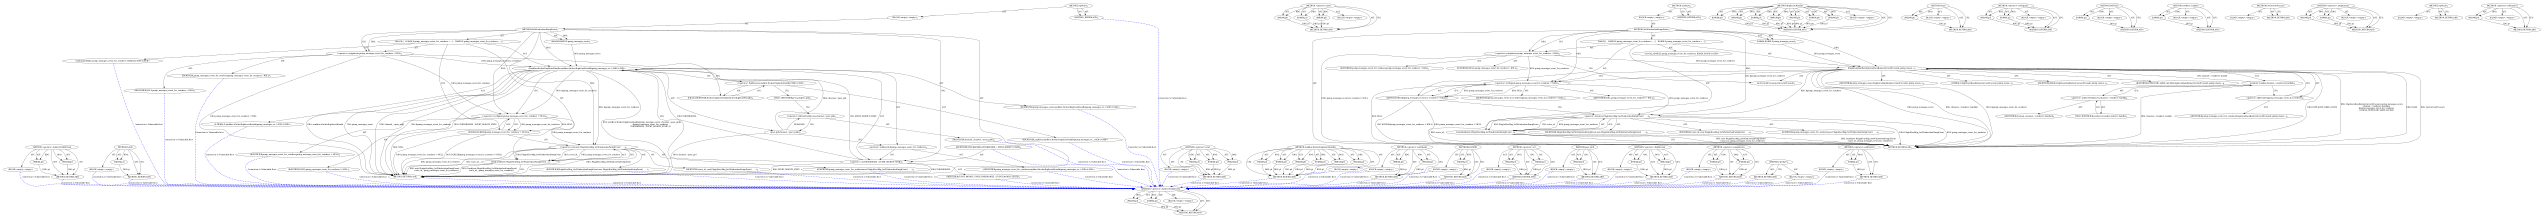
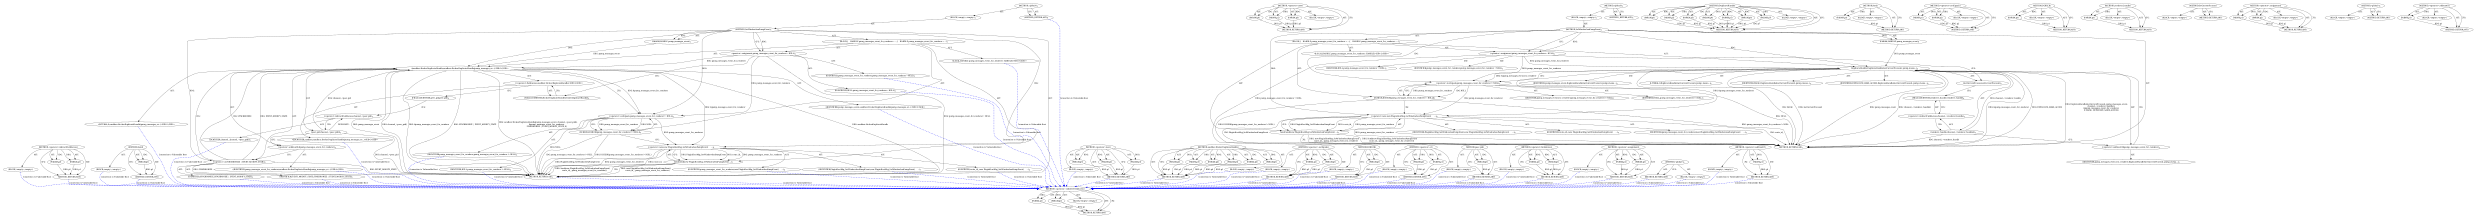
edge "(GetCurrentProcess,GetCurrentProcess())" -> "(FIELD_IDENTIFIER,renderer_handle,renderer_handle)": added, label "CFG:"
node "(IDENTIFIER,channel_,channel_->renderer_handle())": removed
edge "(IDENTIFIER,SYNCHRONIZE,SYNCHRONIZE | EVENT_MODIFY_STATE)" -> "(<operator>.or,SYNCHRONIZE | EVENT_MODIFY_STATE)": reversed
